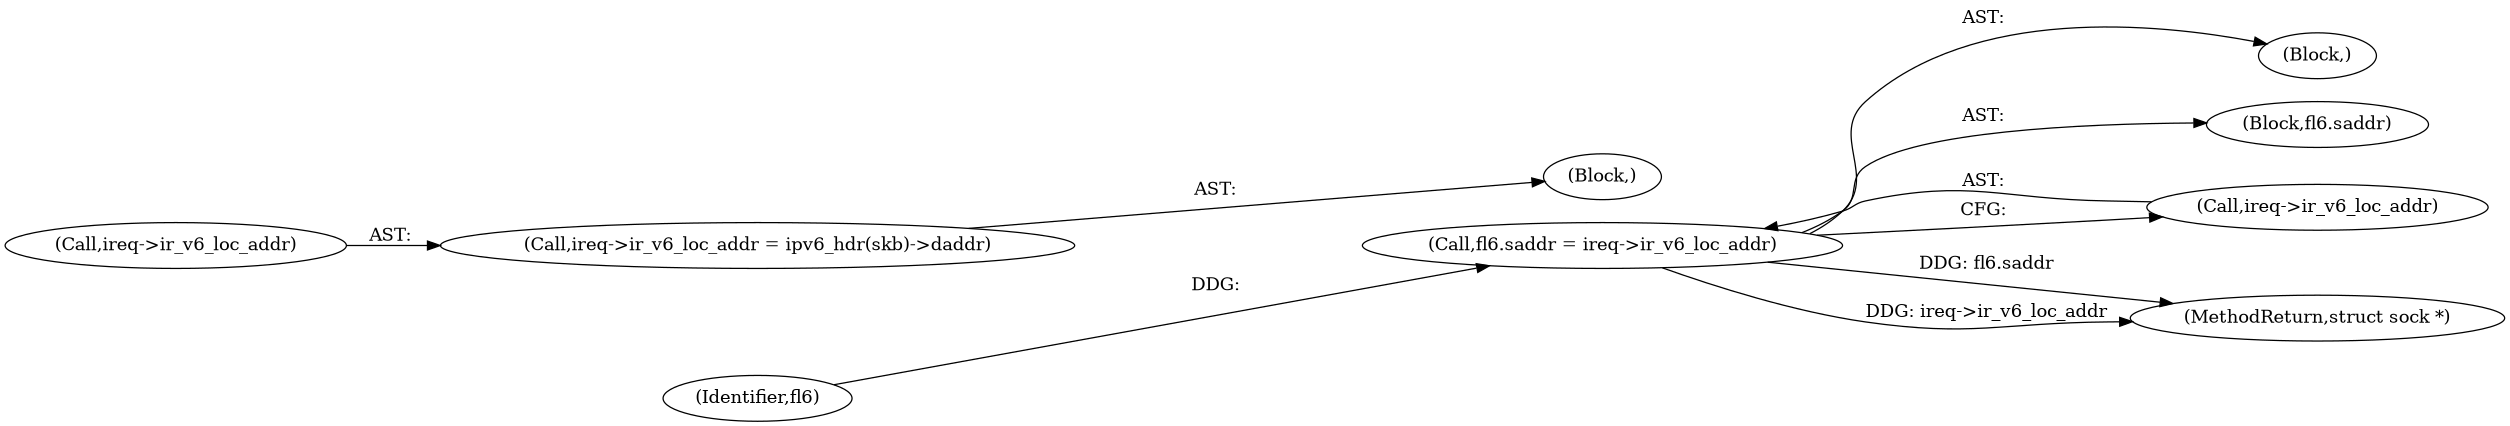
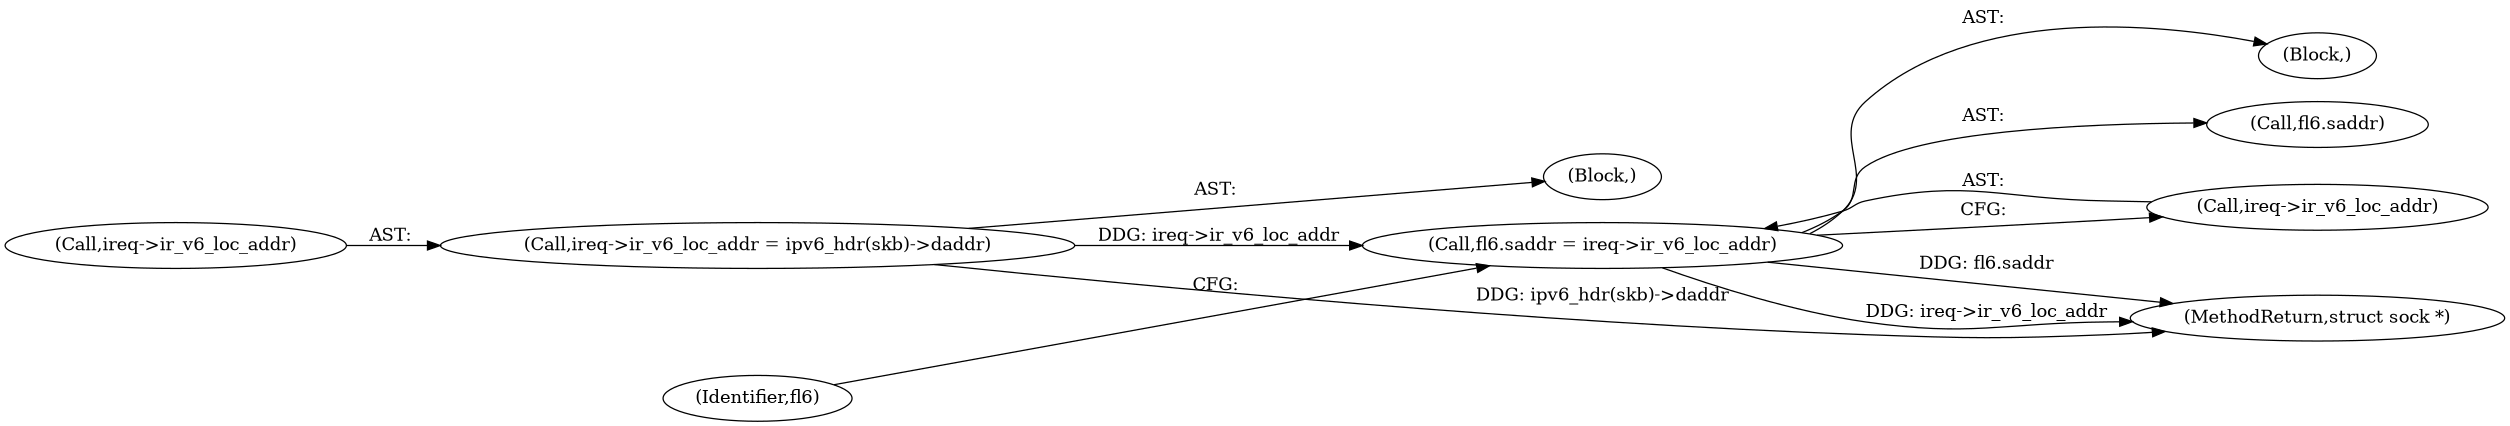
node "(Block,fl6.saddr)": label "(Block,fl6.saddr)" -> "(Call,fl6.saddr)"
edge "(Call,ireq->ir_v6_loc_addr = ipv6_hdr(skb)->daddr)" -> "(Call,fl6.saddr = ireq->ir_v6_loc_addr)": added, label "DDG: ireq->ir_v6_loc_addr"
edge "(Identifier,fl6)" -> "(Call,fl6.saddr = ireq->ir_v6_loc_addr)": label "DDG: " -> "CFG: "
edge "(Call,ireq->ir_v6_loc_addr = ipv6_hdr(skb)->daddr)" -> "(MethodReturn,struct sock *)": added, label "DDG: ipv6_hdr(skb)->daddr"
